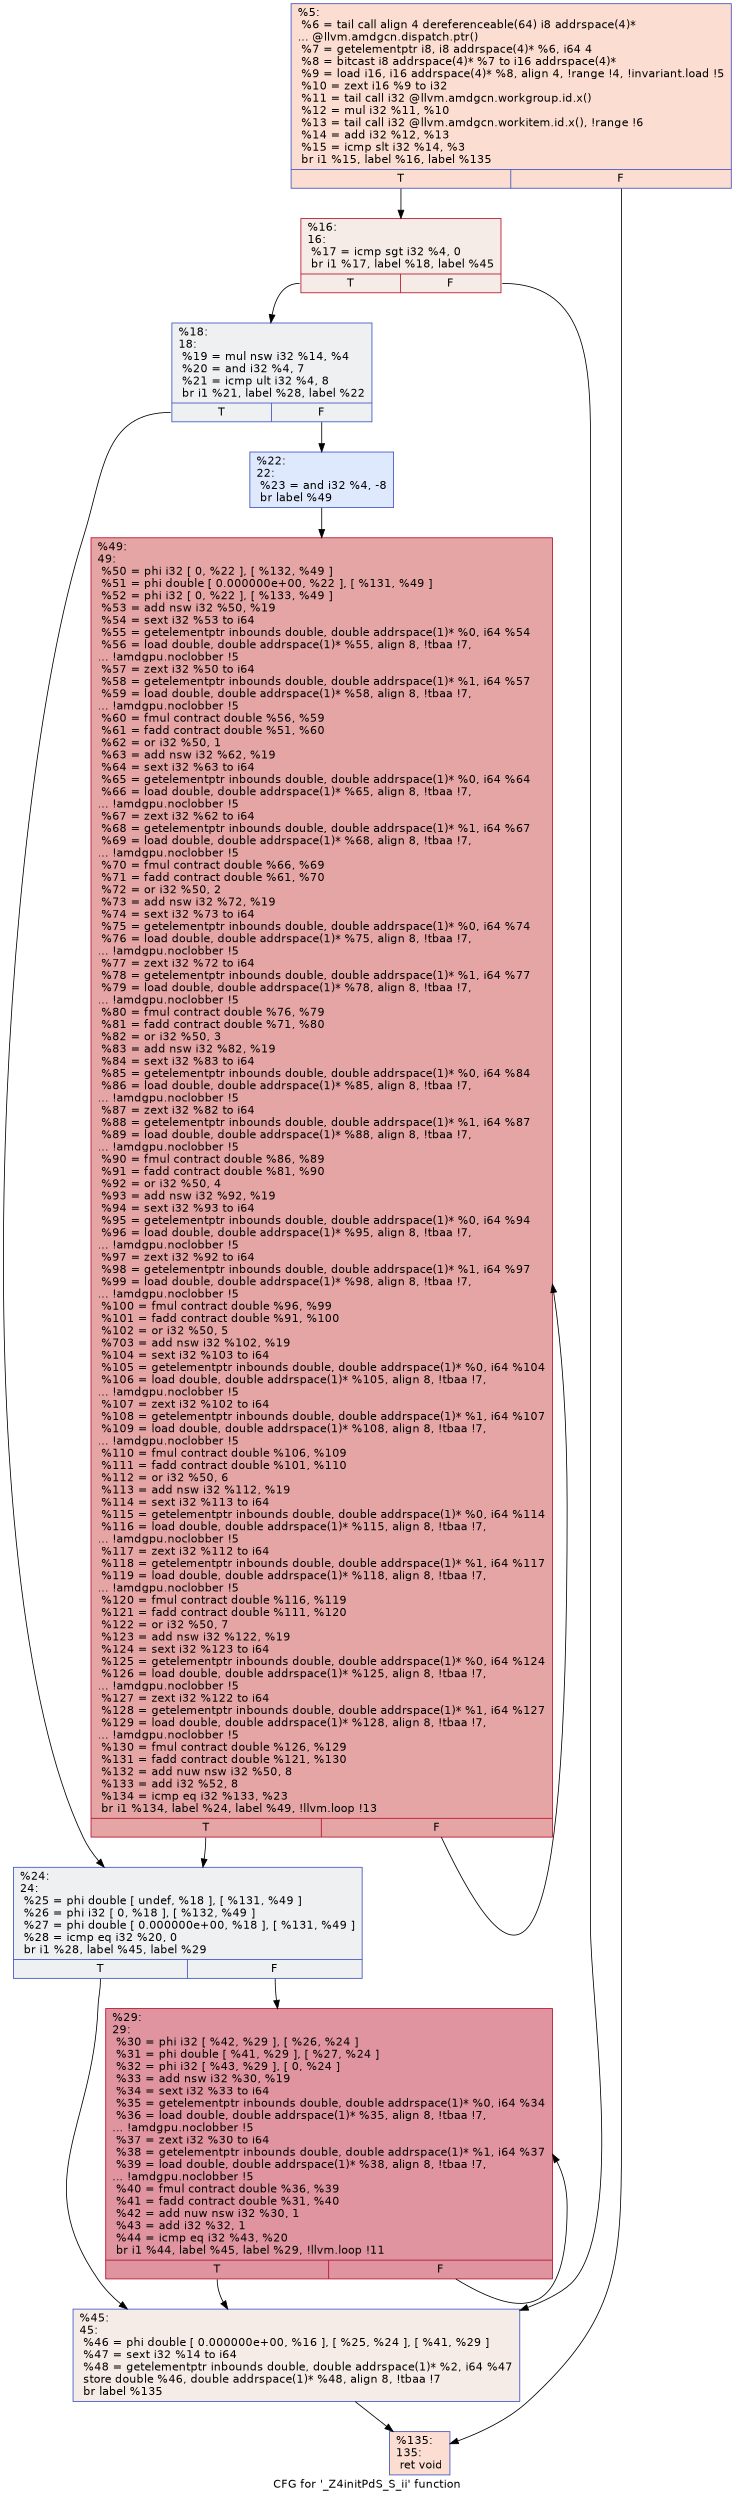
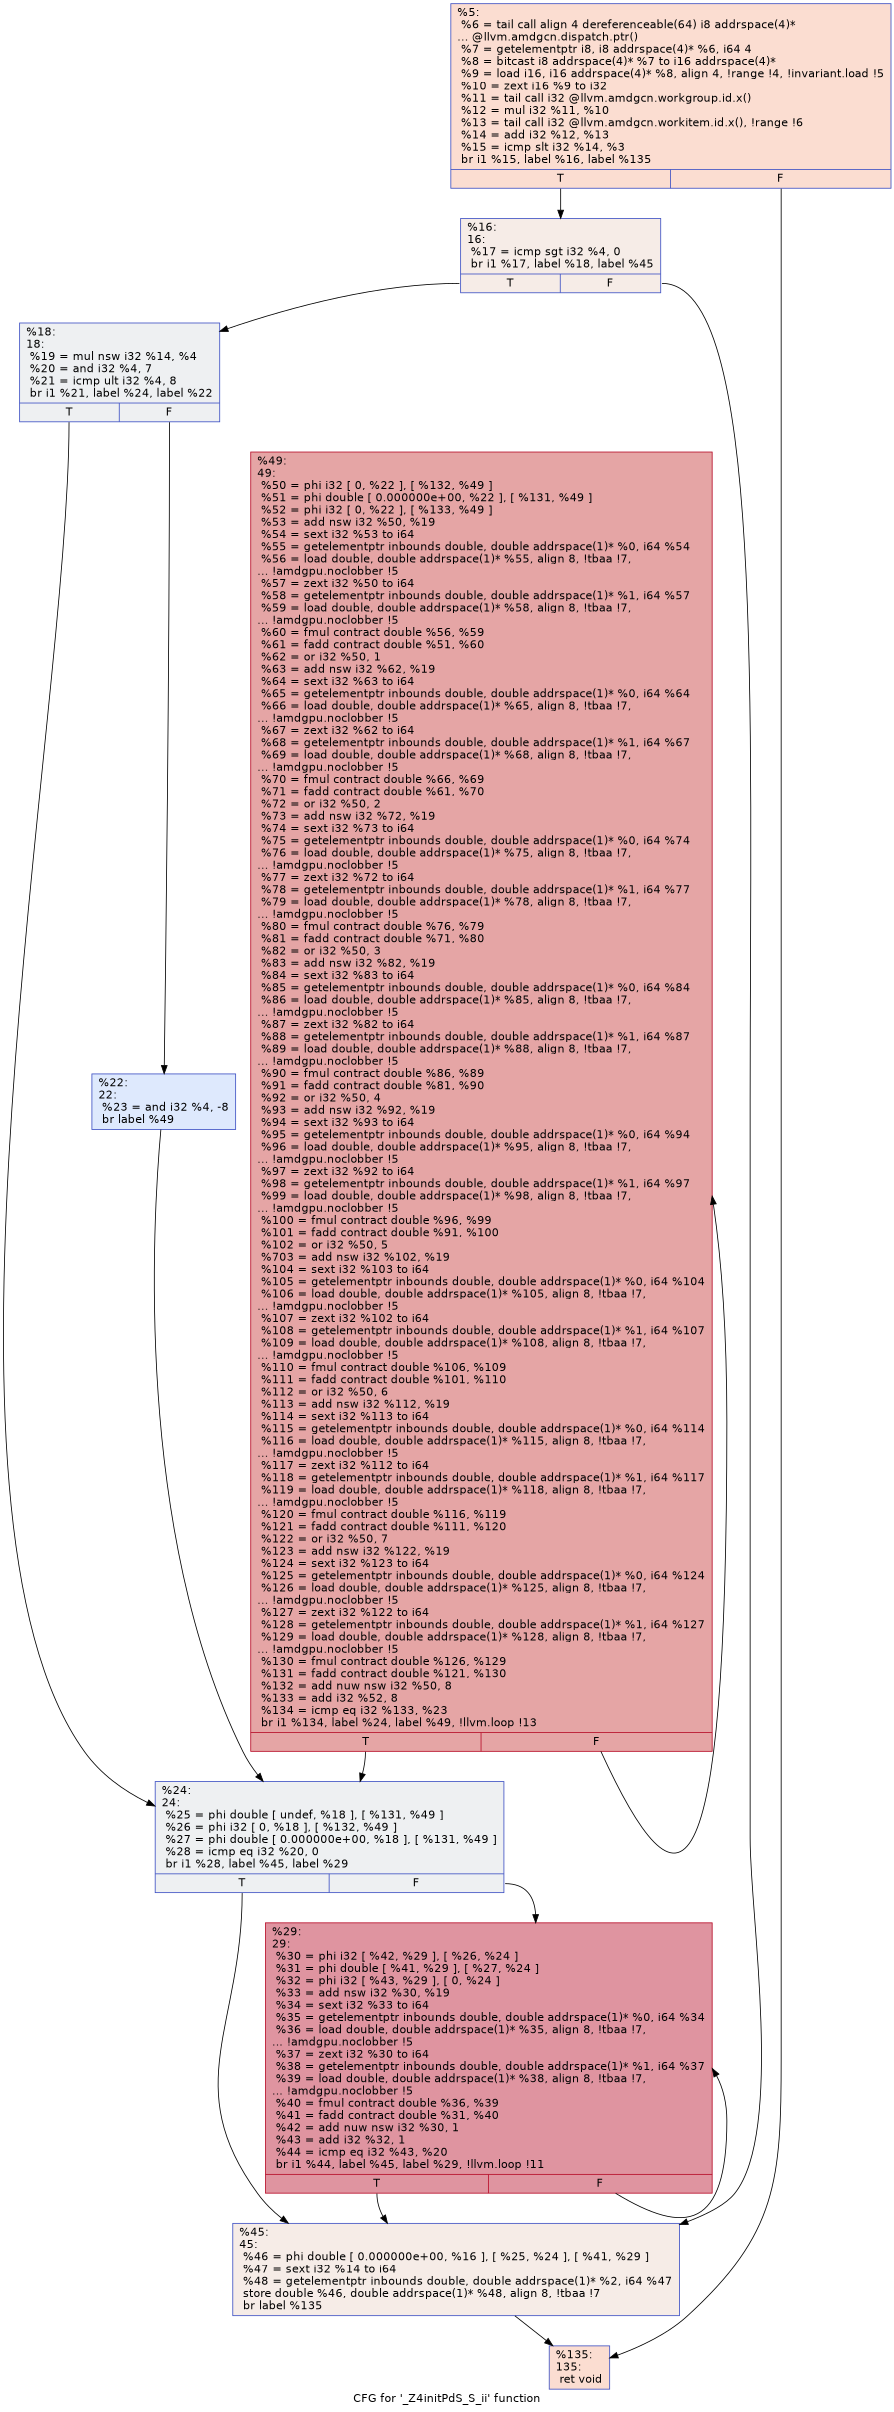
node "%16:": color #b70d28ff -> #3d50c3ff
node "%18:": text "br i1 %21, label %28, label %22" -> "br i1 %21, label %24, label %22"
edge "%22:" -> "%49:": now "%22:" -> "%24:"
